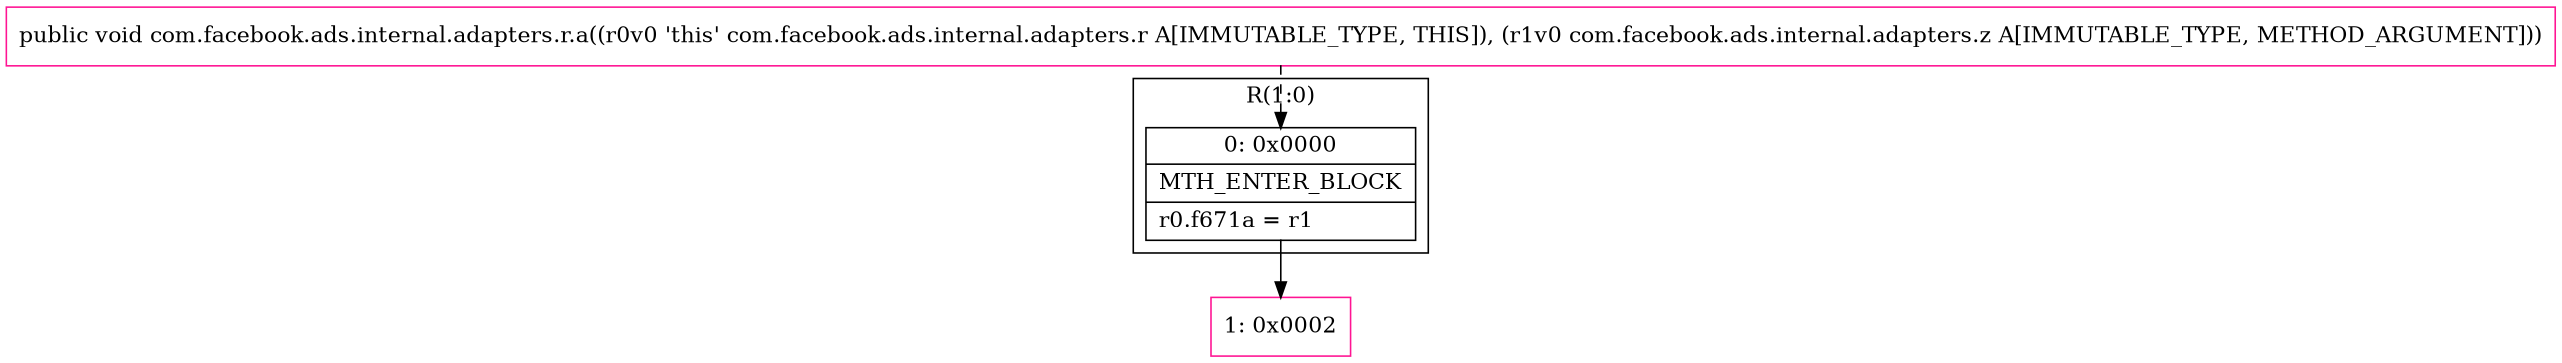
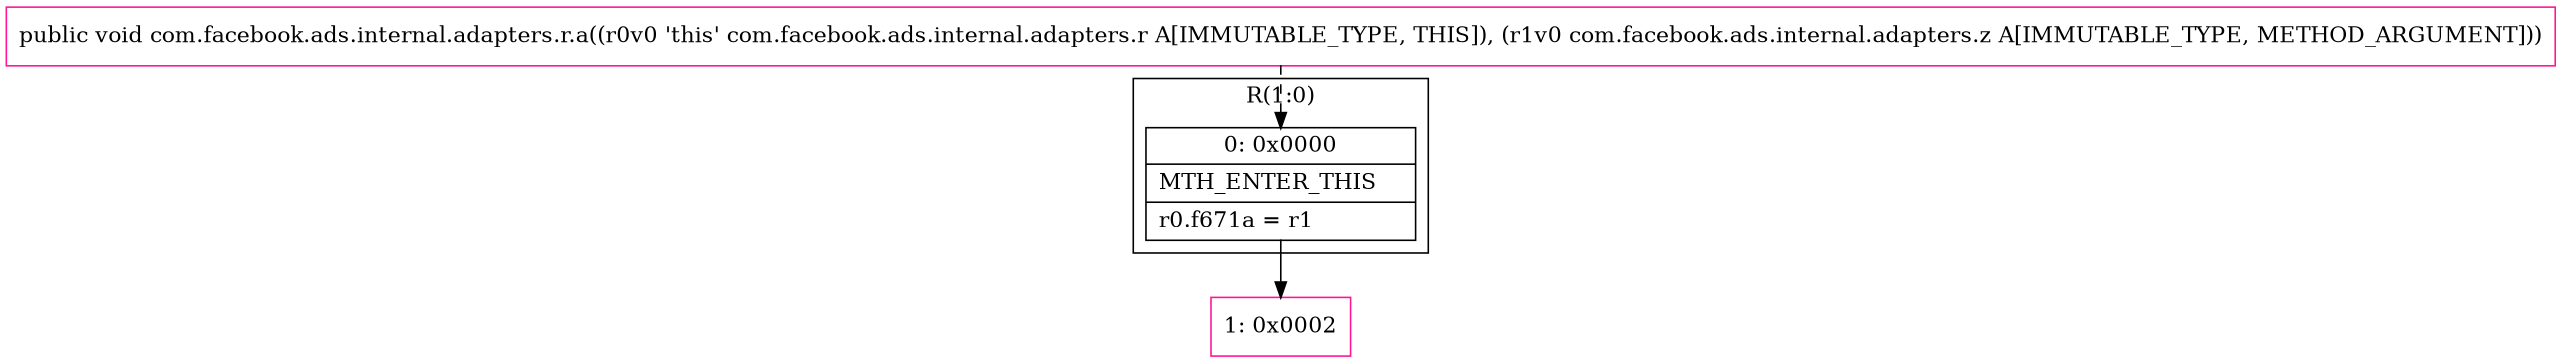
node "0: 0x0000": text "MTH_ENTER_BLOCK" -> "MTH_ENTER_THIS"
